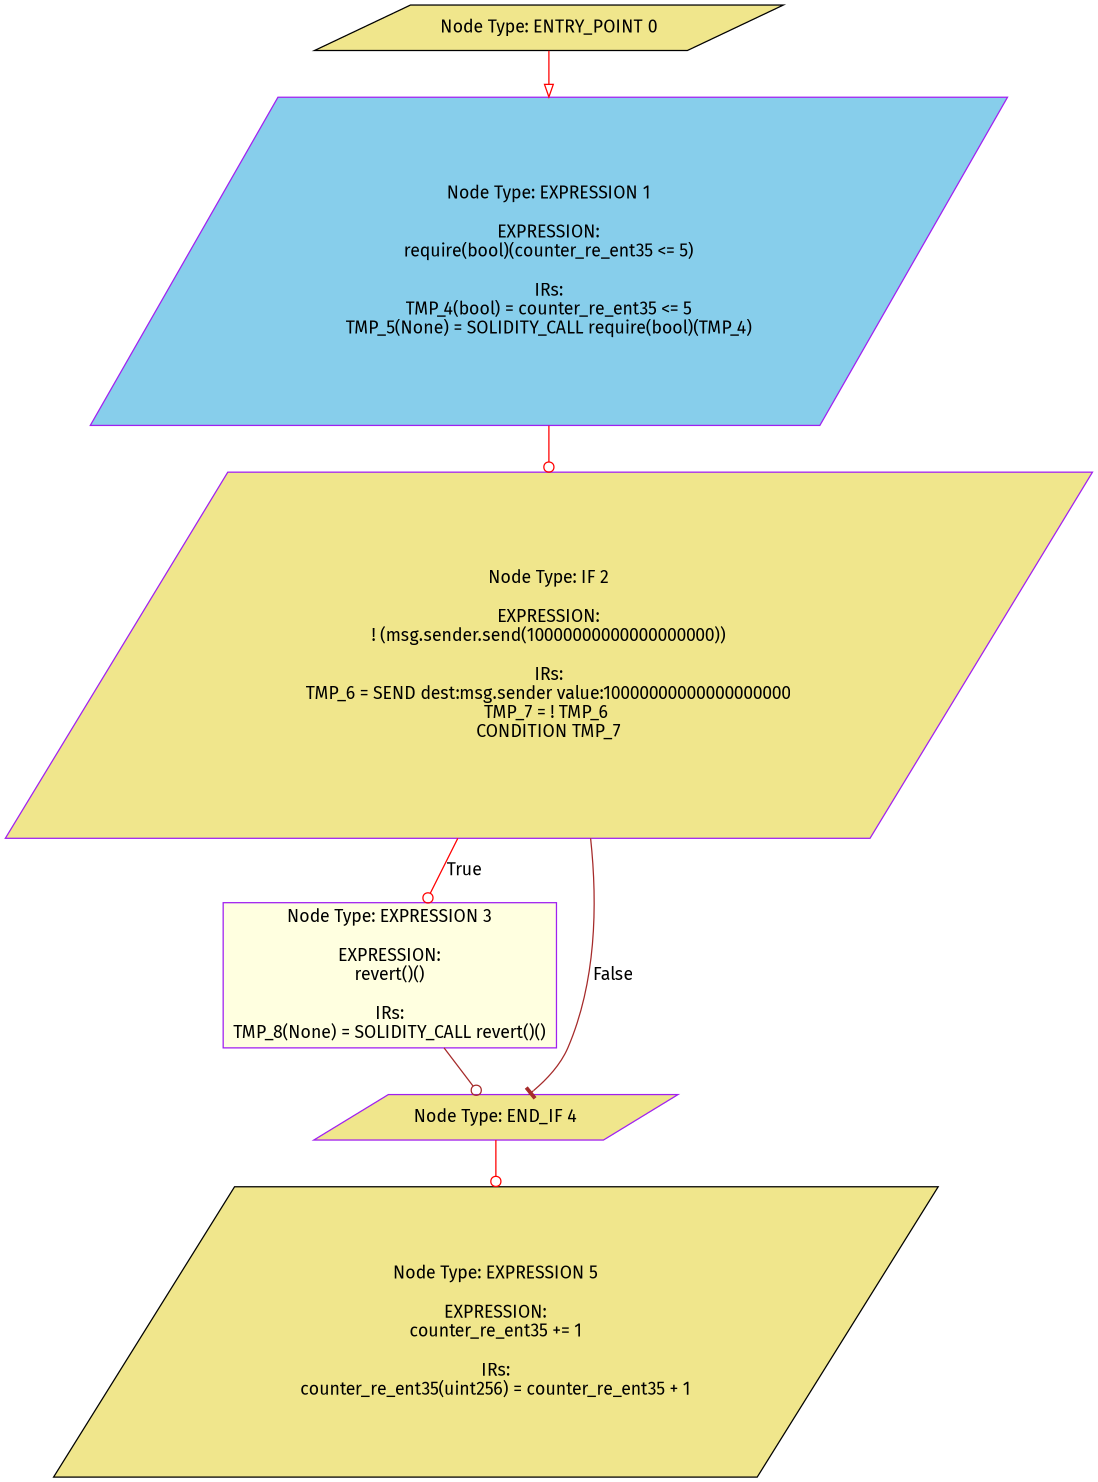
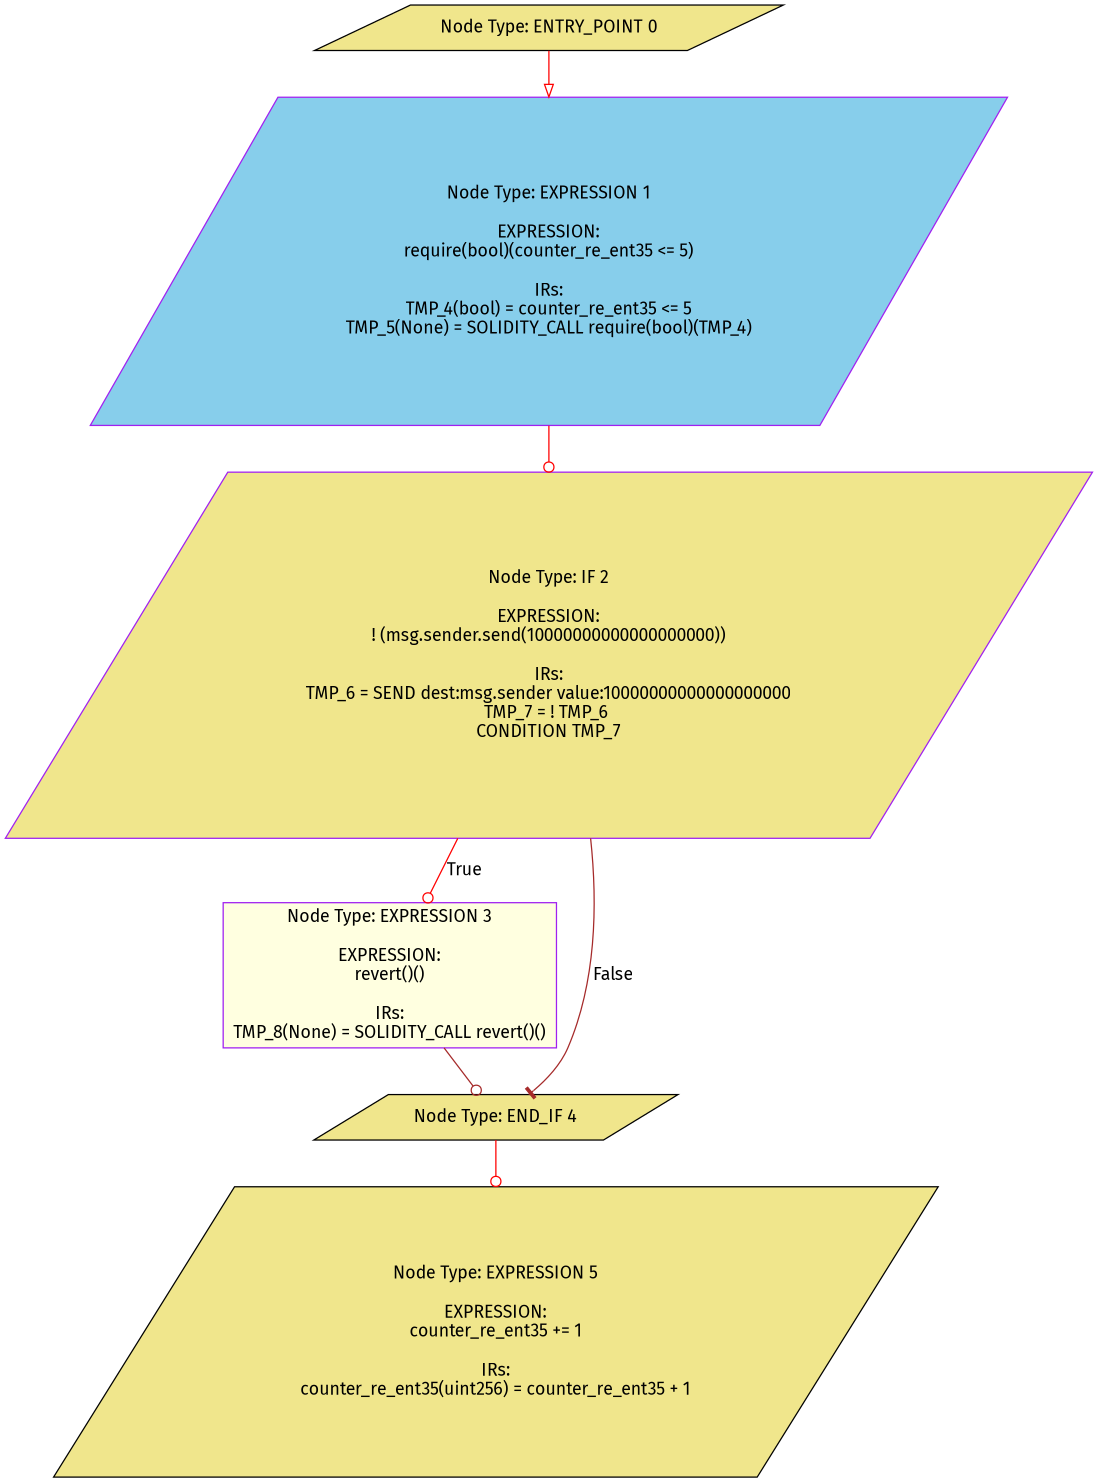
node "Node Type: END_IF 4": color purple -> black
